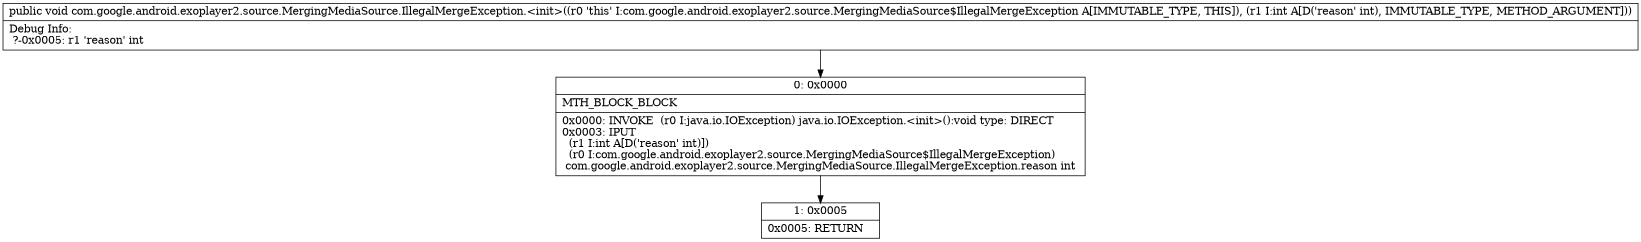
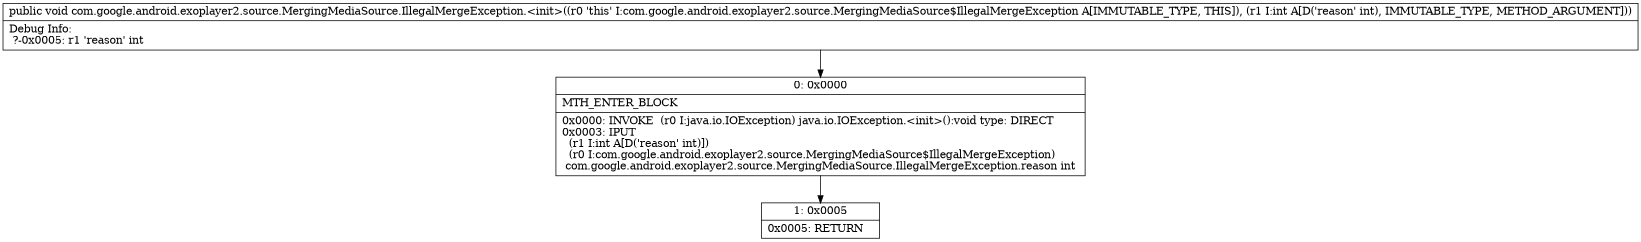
node "0: 0x0000": text "MTH_BLOCK_BLOCK" -> "MTH_ENTER_BLOCK"
